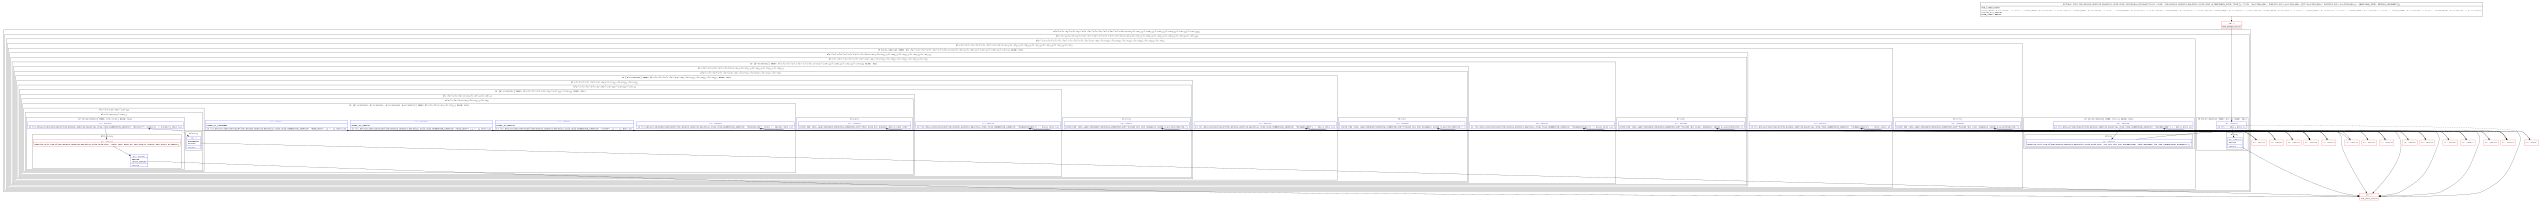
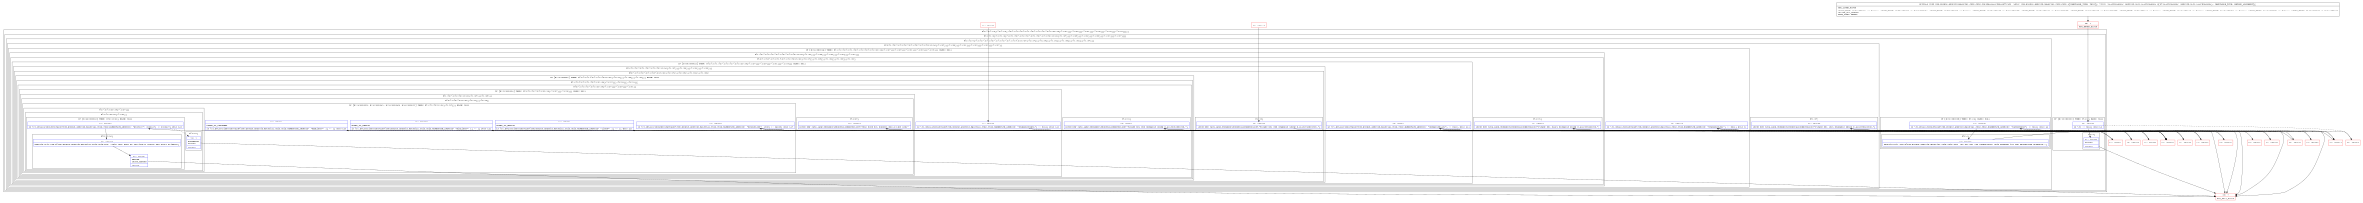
node "50: 0x002c": removed
node "63: 0x0062": color red -> blue
